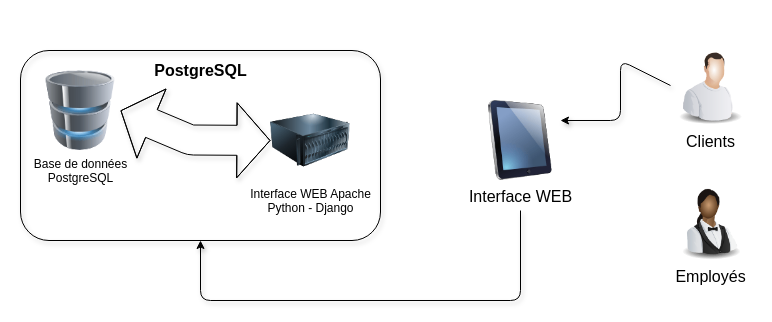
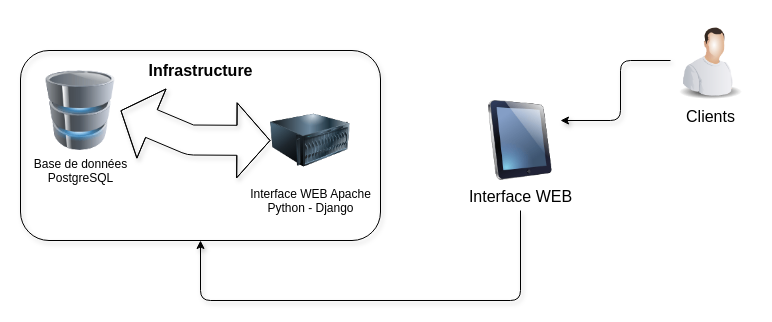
node "PostgreSQL": label "PostgreSQL" -> "Infrastructure"
node "Clients": moved (711, 86) -> (711, 61)
node "Employés": removed
